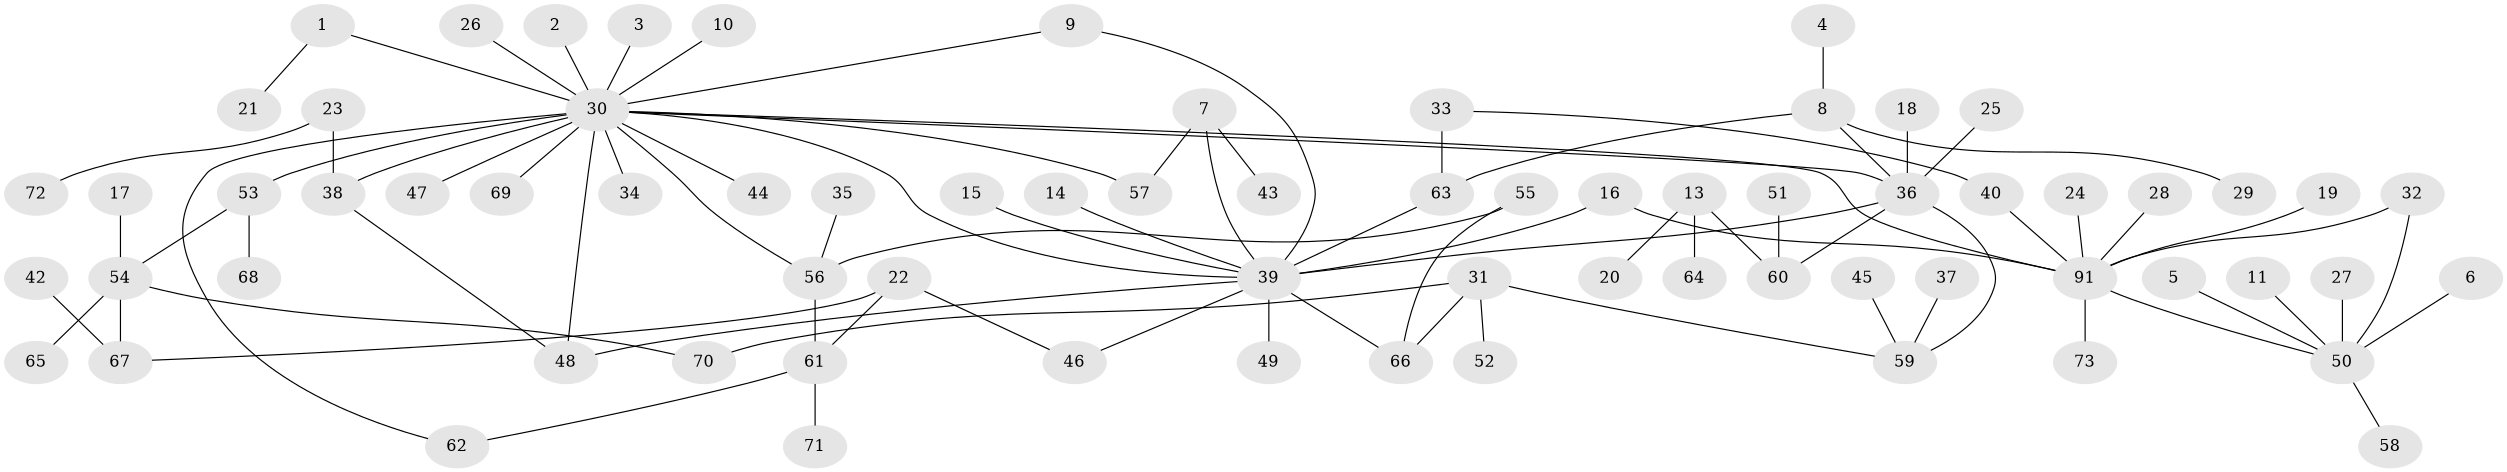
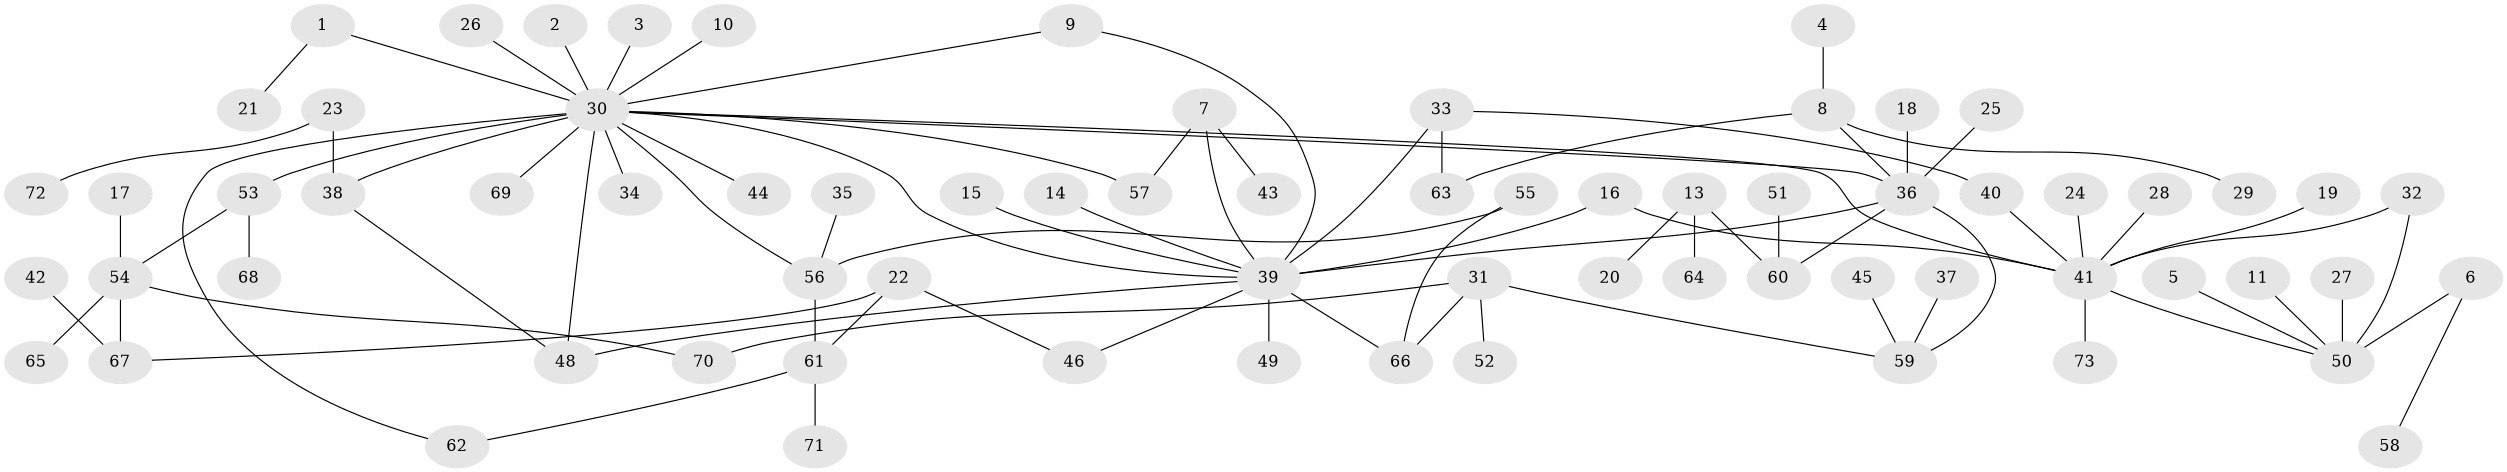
node "47": removed
edge "63" -- "39": now "33" -- "39"
node "91": label "91" -> "41"
edge "50" -- "58": now "6" -- "58"
